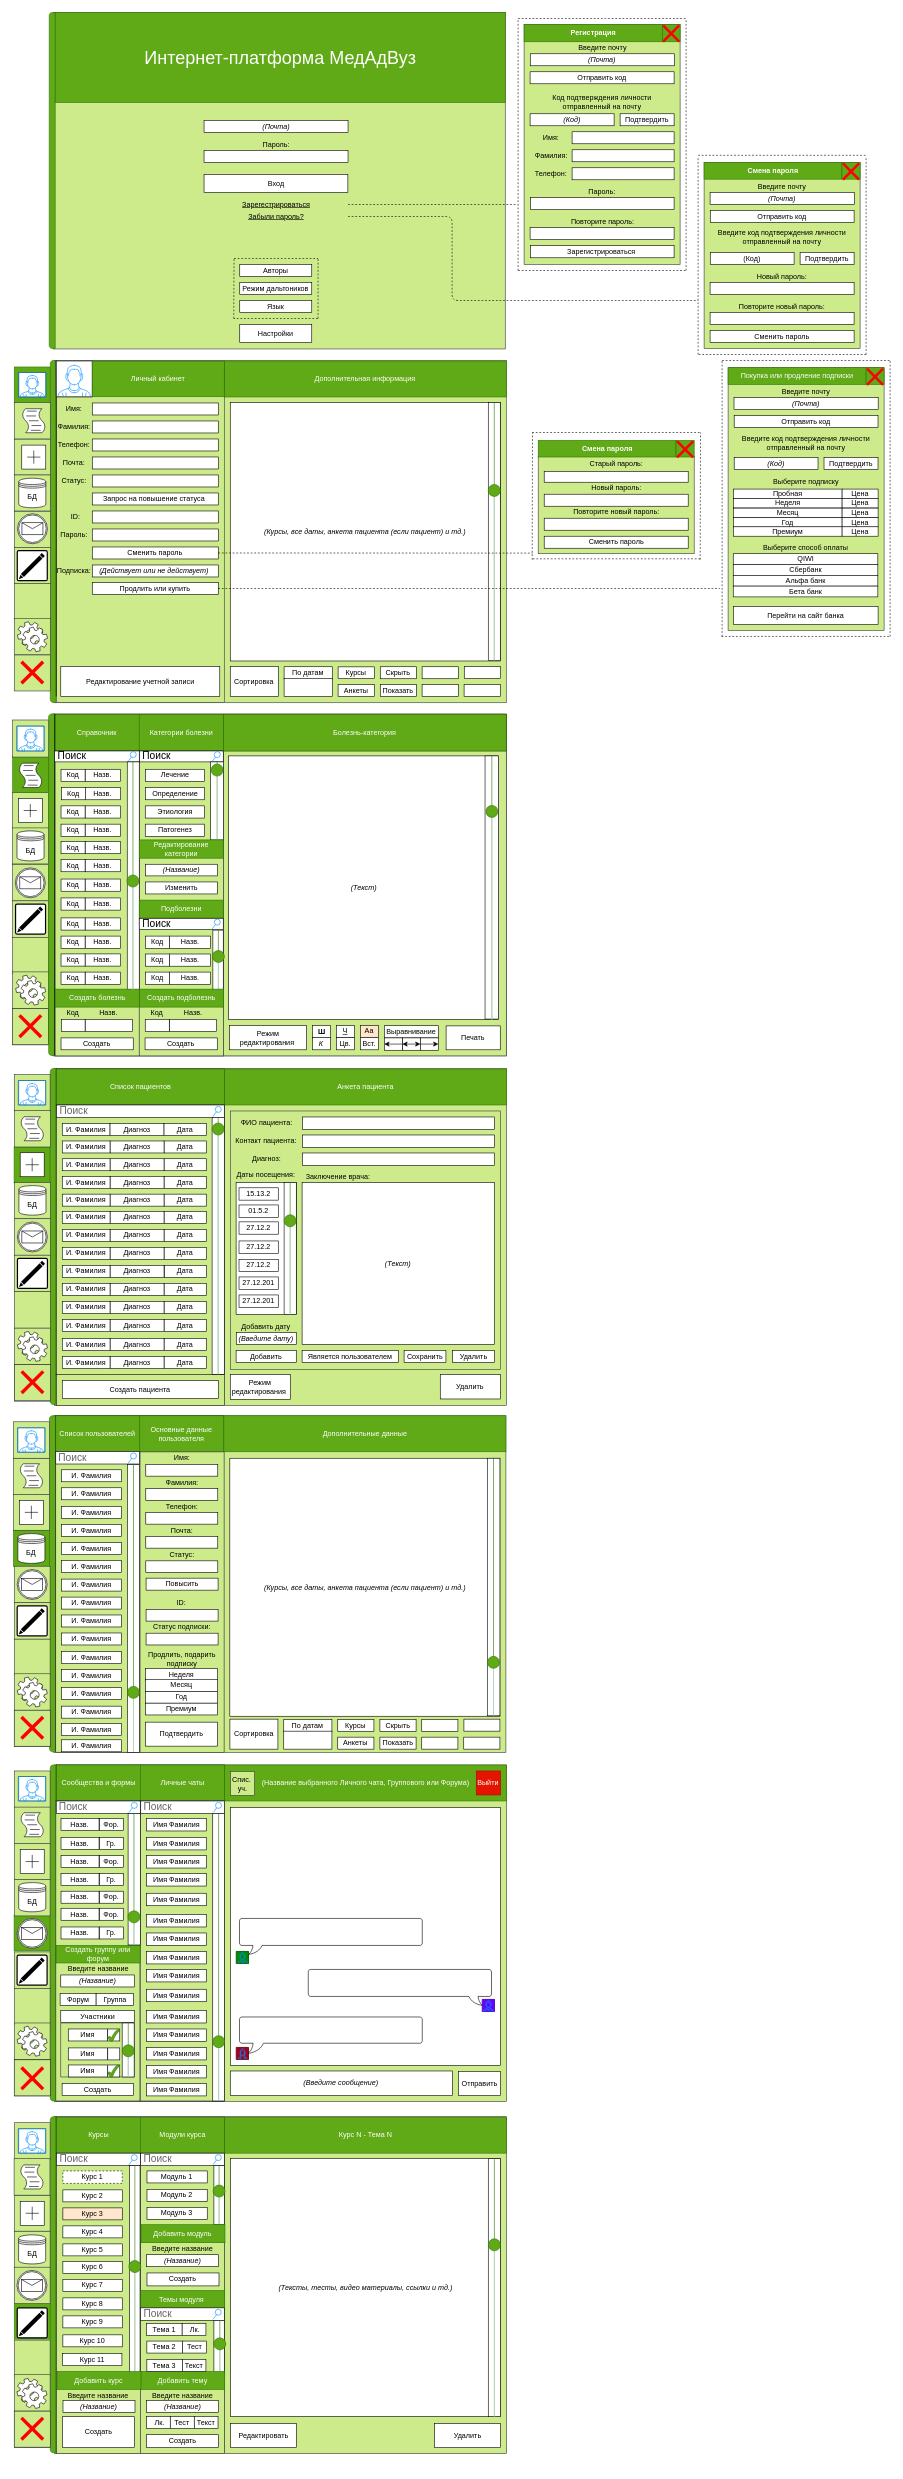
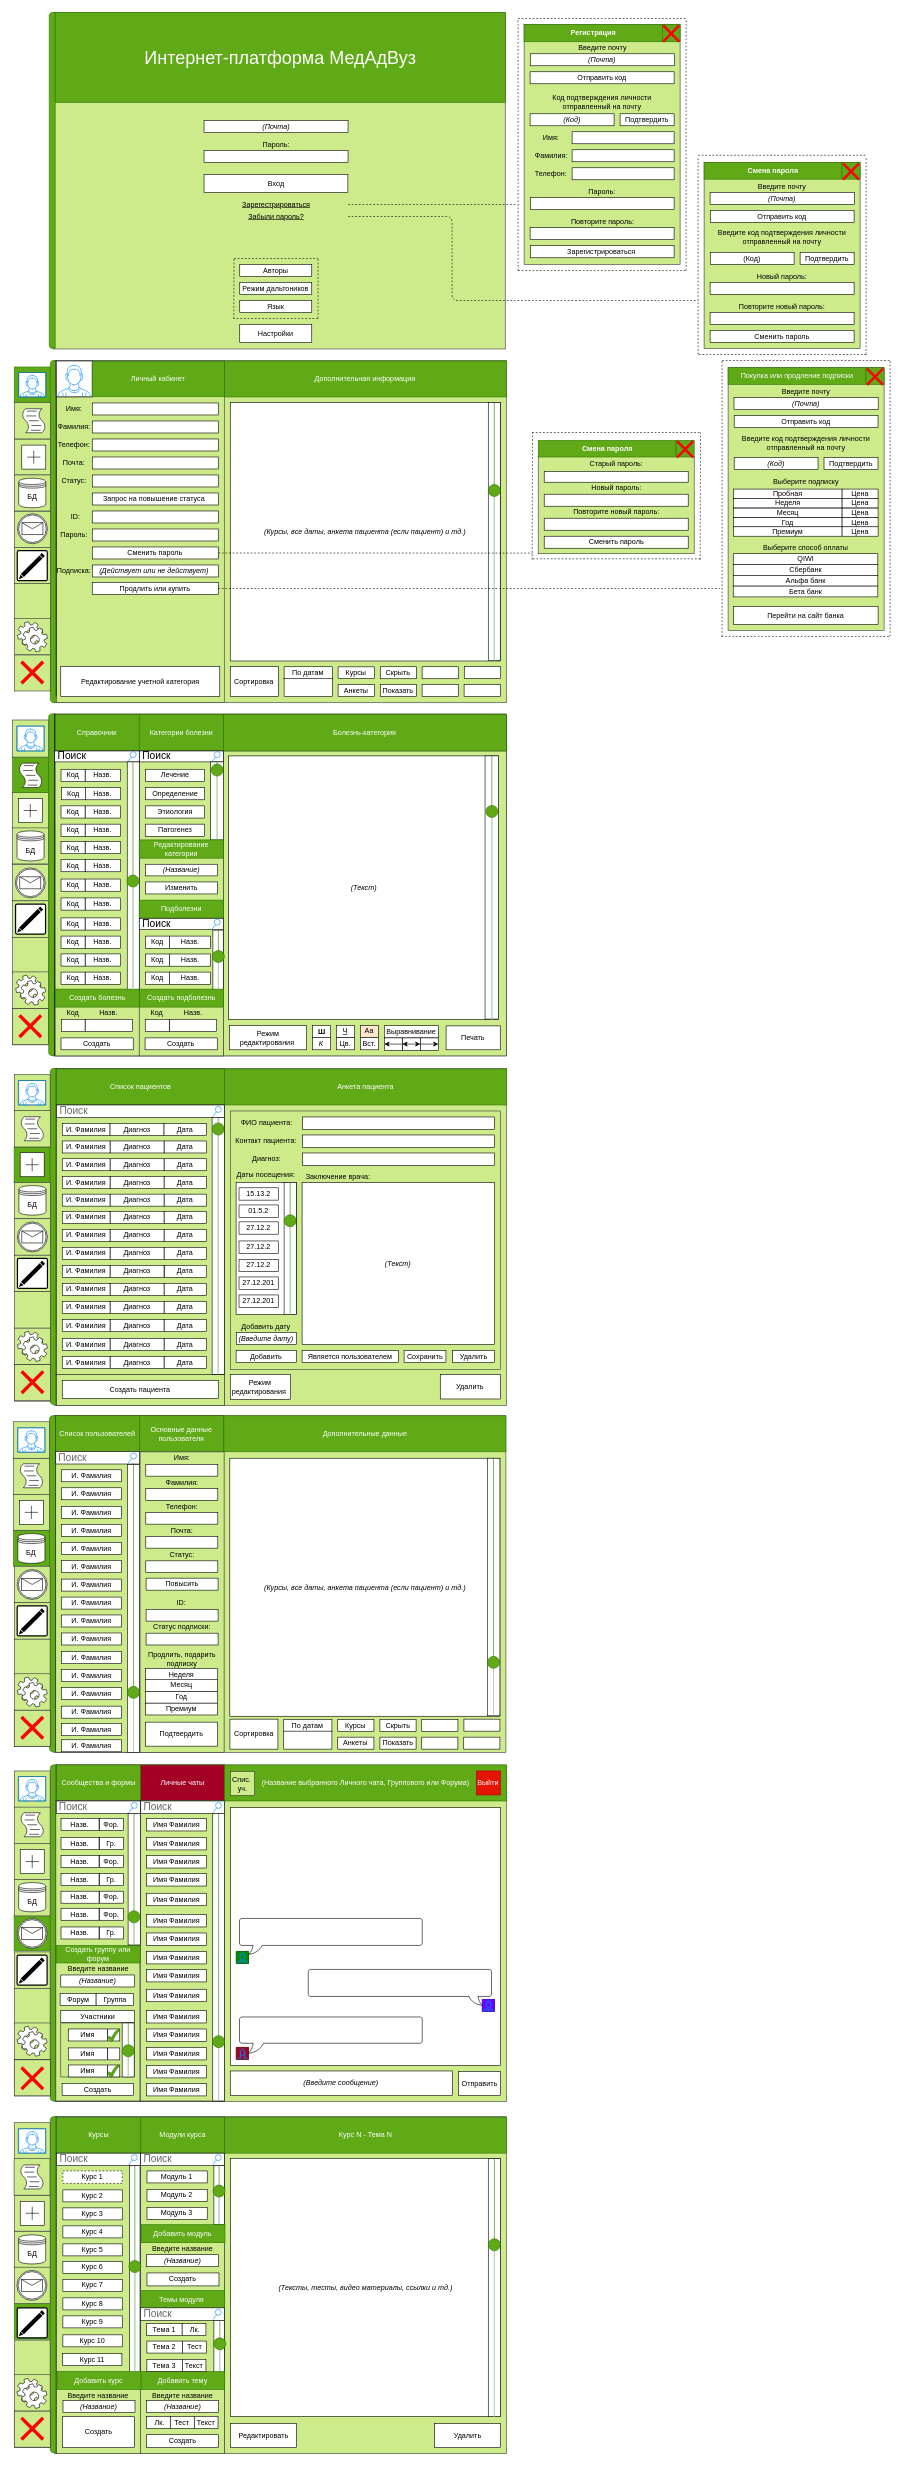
node "Редактирование учетной записи": label "Редактирование учетной записи" -> "Редактирование учетной категория"
node "Личные чаты": fillcolor #60a917 -> #a20025
node "Курс 3": fillcolor #ffe6cc -> #ffffff
